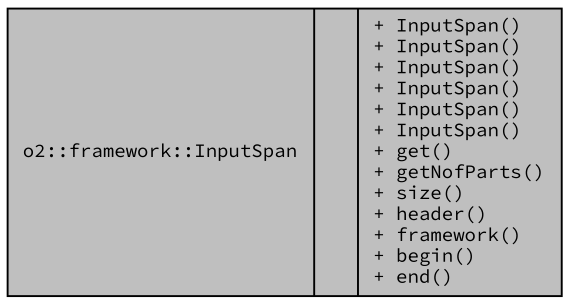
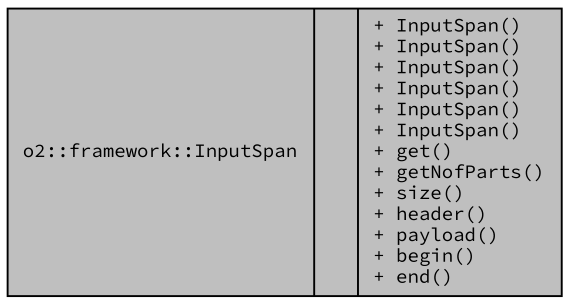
node "o2::framework::InputSpan": text "+ framework()" -> "+ payload()"
